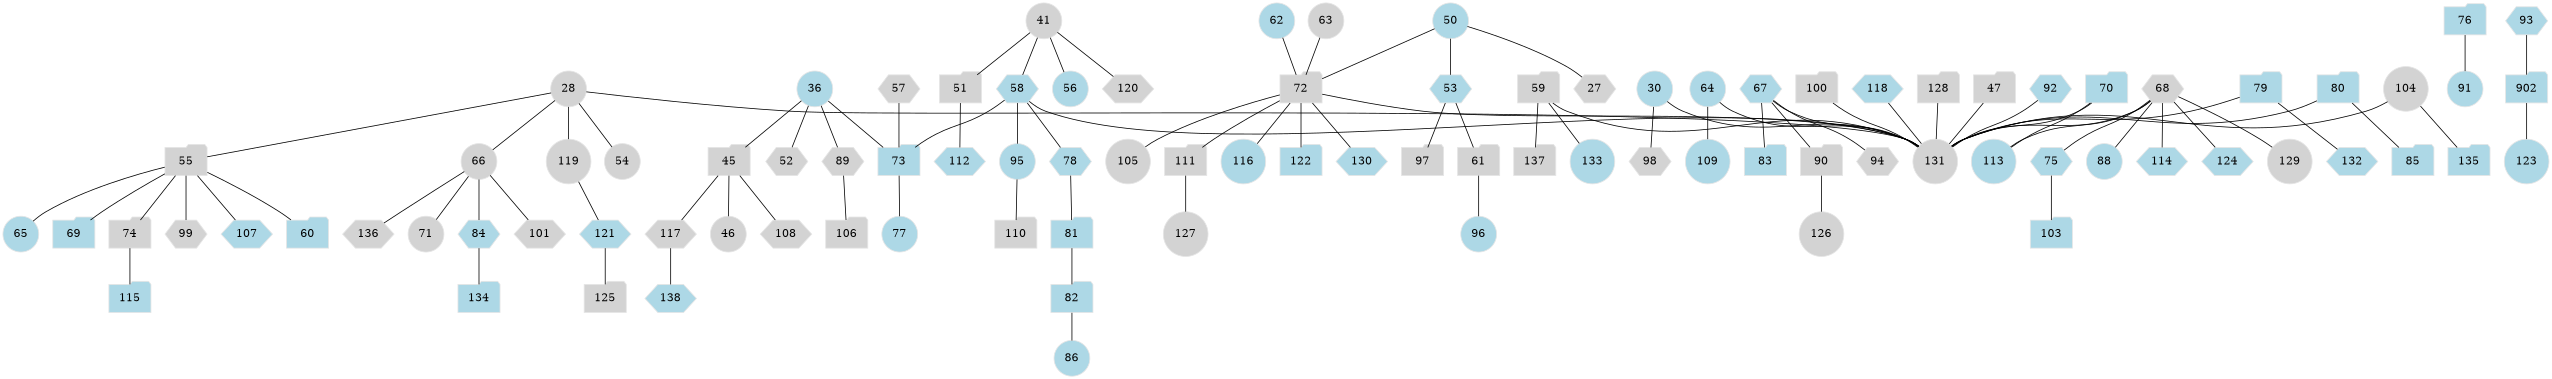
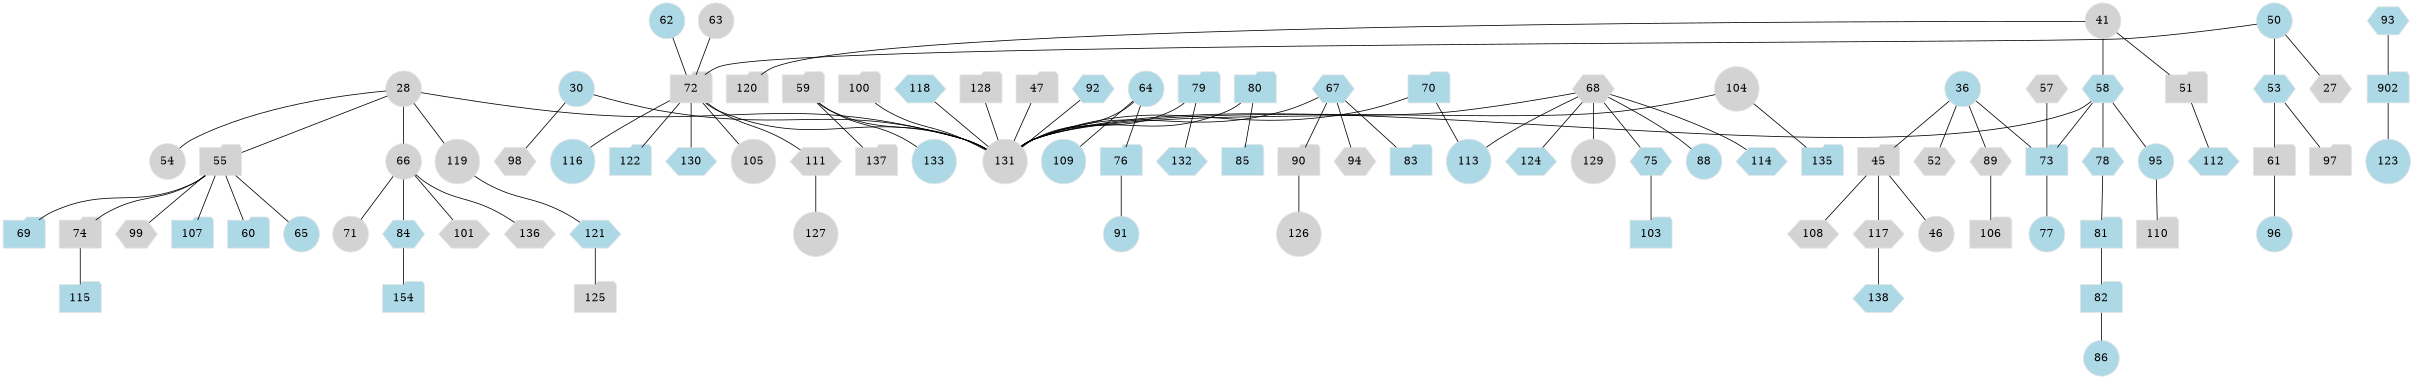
node "56": removed
node "120": shape hexagon -> folder
edge "64" -- "76": added
node "111": shape folder -> hexagon
node "107": shape hexagon -> folder
node "134": label "134" -> "154"
